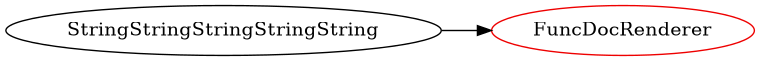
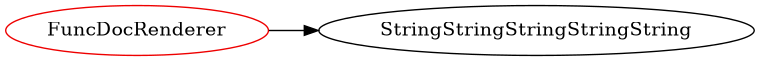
edge "StringStringStringStringString" -> "FuncDocRenderer": reversed
